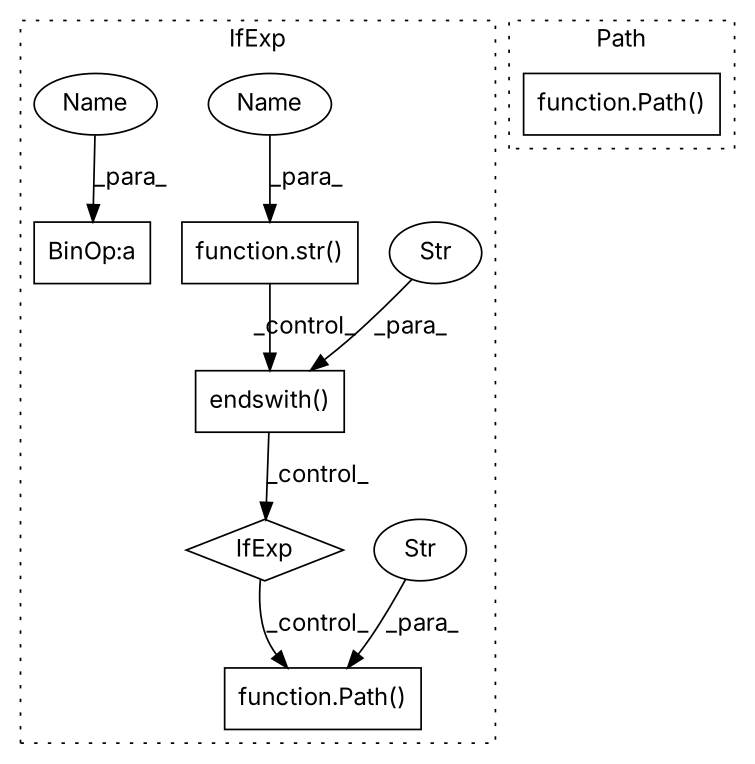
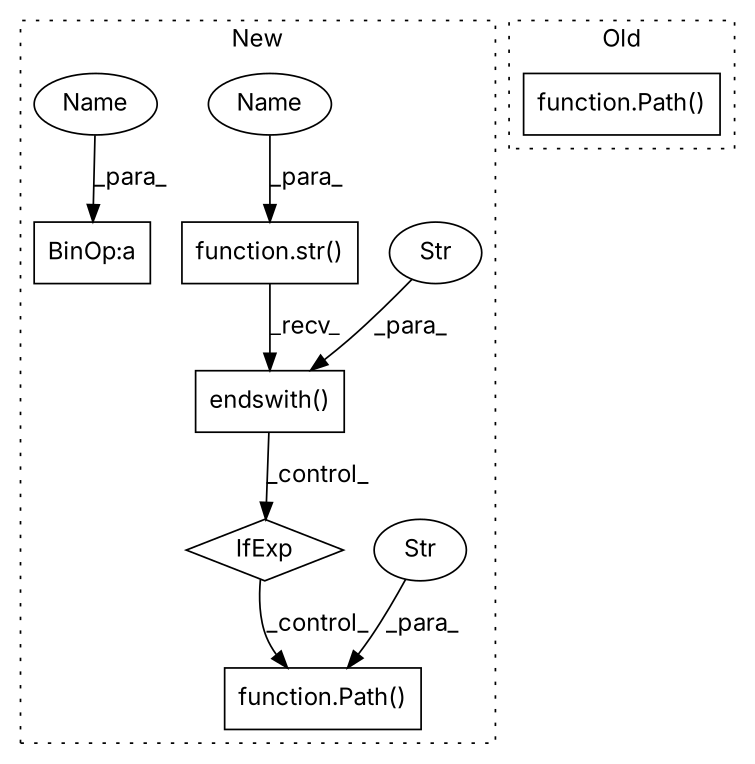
cluster "IfExp": label "IfExp" -> "New"
cluster "Path": label "Path" -> "Old"
edge "function.str()" -> "endswith()": label "_control_" -> "_recv_"
